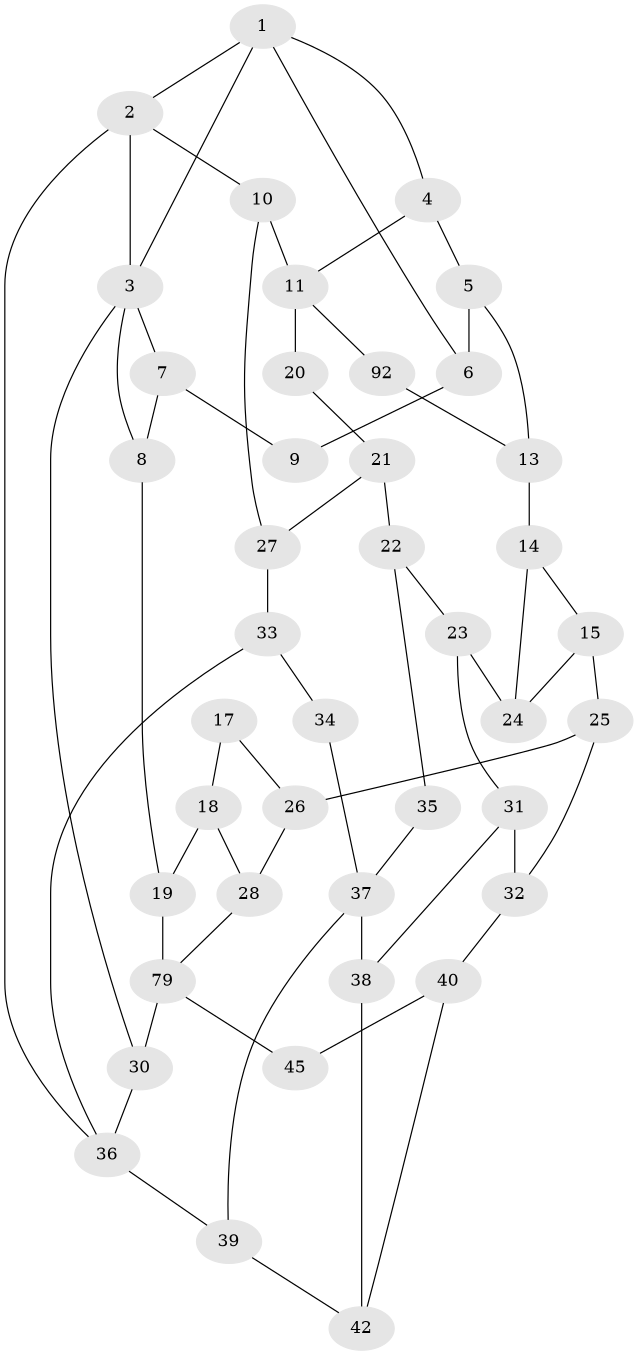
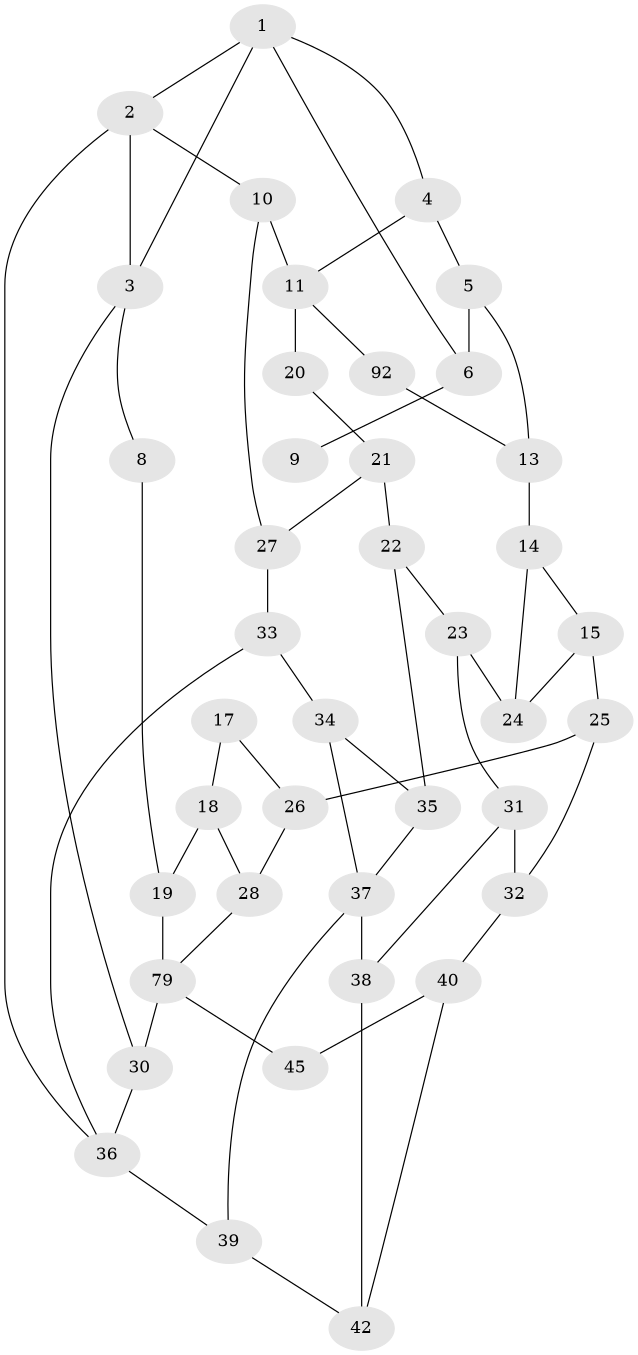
node "7": removed
edge "34" -- "35": added
